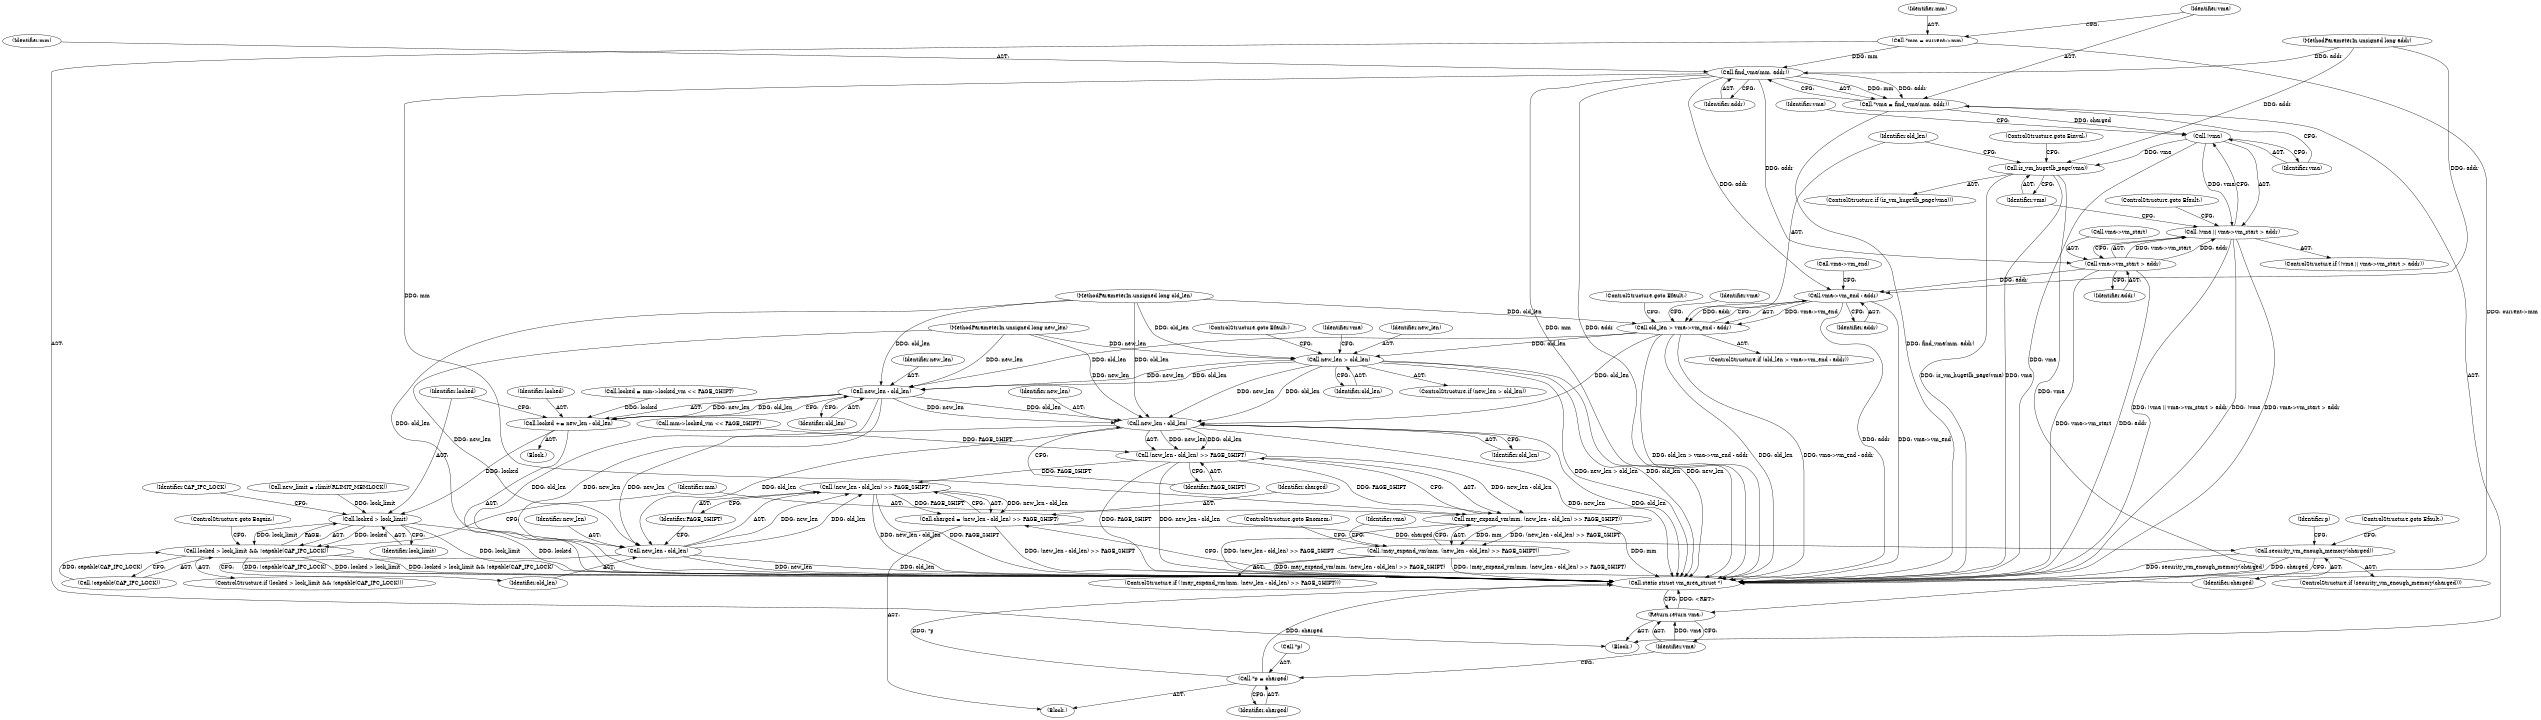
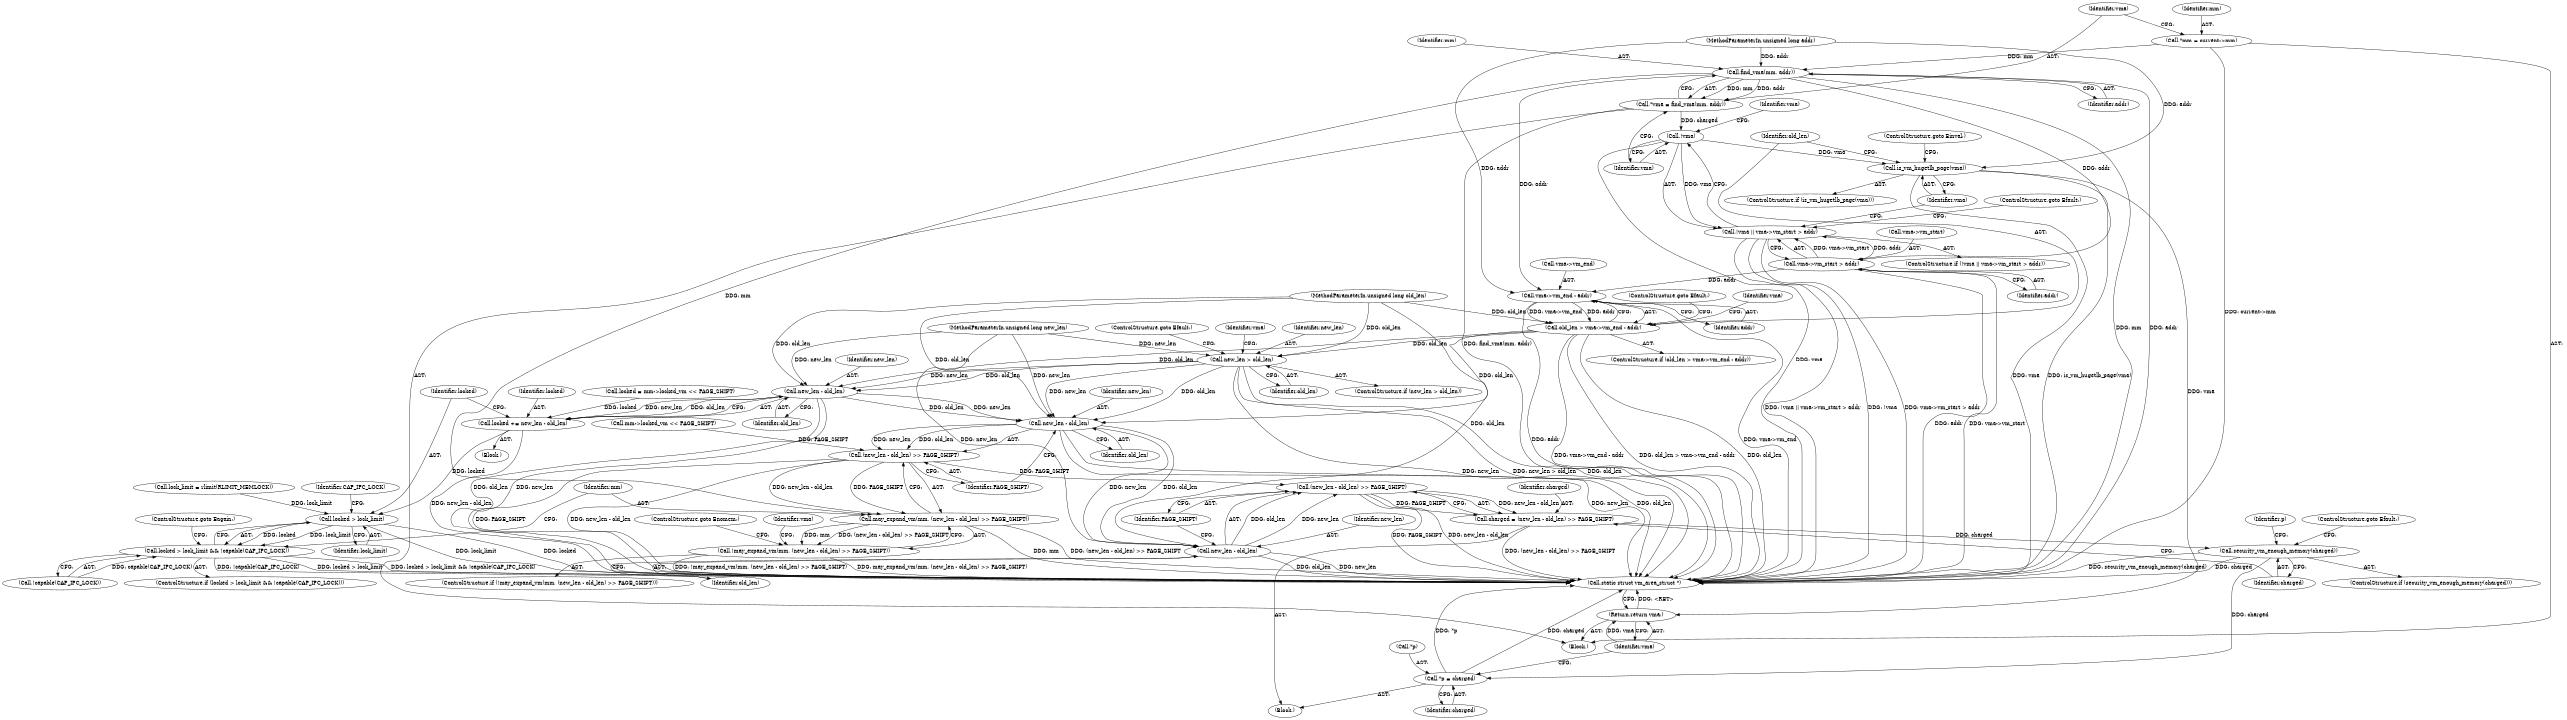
edge "(Call,vma->vm_end)" -> "(Call,vma->vm_end - addr)": label "CFG: " -> "AST: "
node "(Call,new_limit = rlimit(RLIMIT_MEMLOCK))": label "(Call,new_limit = rlimit(RLIMIT_MEMLOCK))" -> "(Call,lock_limit = rlimit(RLIMIT_MEMLOCK))"
edge "(Call,locked += new_len - old_len)" -> "(Call,static struct vm_area_struct *)": label "AST: " -> "DDG: new_len - old_len"
edge "(Call,locked > lock_limit && !capable(CAP_IPC_LOCK))" -> "(Call,locked > lock_limit)": label "PAGE: " -> "CFG: "
edge "(Call,security_vm_enough_memory(charged))" -> "(Call,*p = charged)": added, label "DDG: charged"
